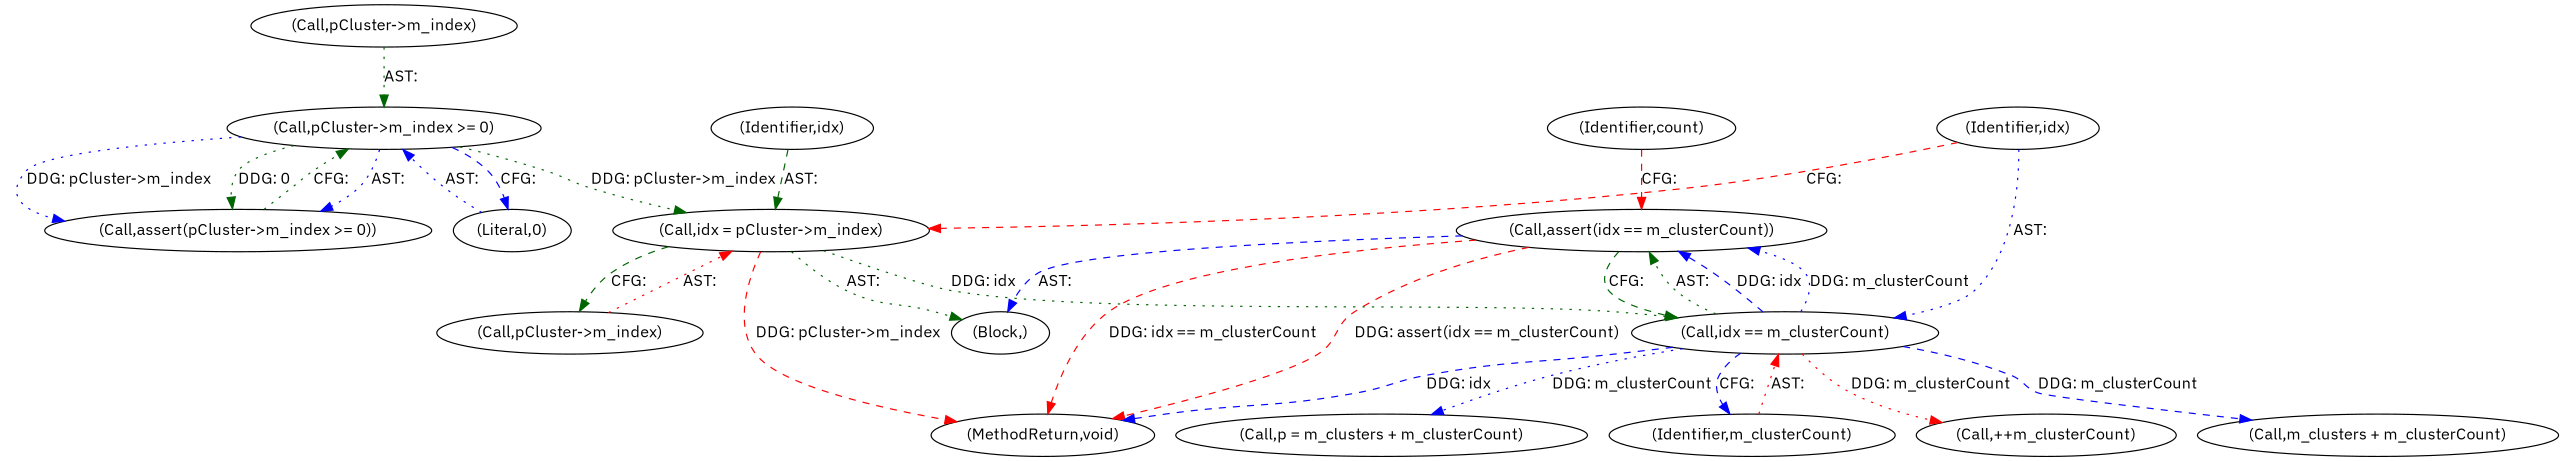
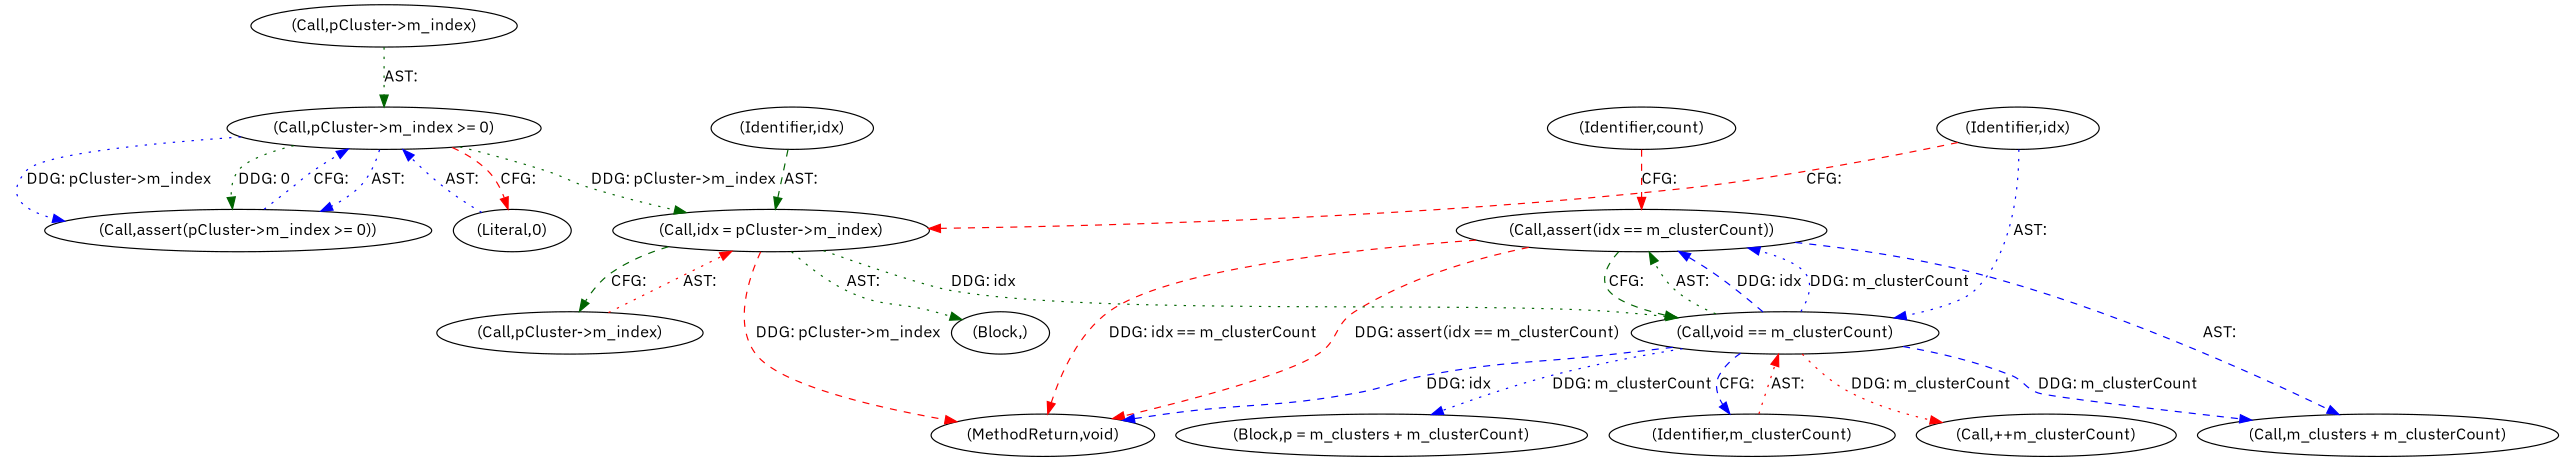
edge "(Call,pCluster->m_index >= 0)" -> "(Literal,0)": color blue -> red
edge "(Call,assert(pCluster->m_index >= 0))" -> "(Call,pCluster->m_index >= 0)": color darkgreen -> blue
edge "(Call,assert(idx == m_clusterCount))" -> "(Block,)": now "(Call,assert(idx == m_clusterCount))" -> "(Call,m_clusters + m_clusterCount)"
node "(Call,idx == m_clusterCount)": label "(Call,idx == m_clusterCount)" -> "(Call,void == m_clusterCount)"
node "(Call,p = m_clusters + m_clusterCount)": label "(Call,p = m_clusters + m_clusterCount)" -> "(Block,p = m_clusters + m_clusterCount)"
